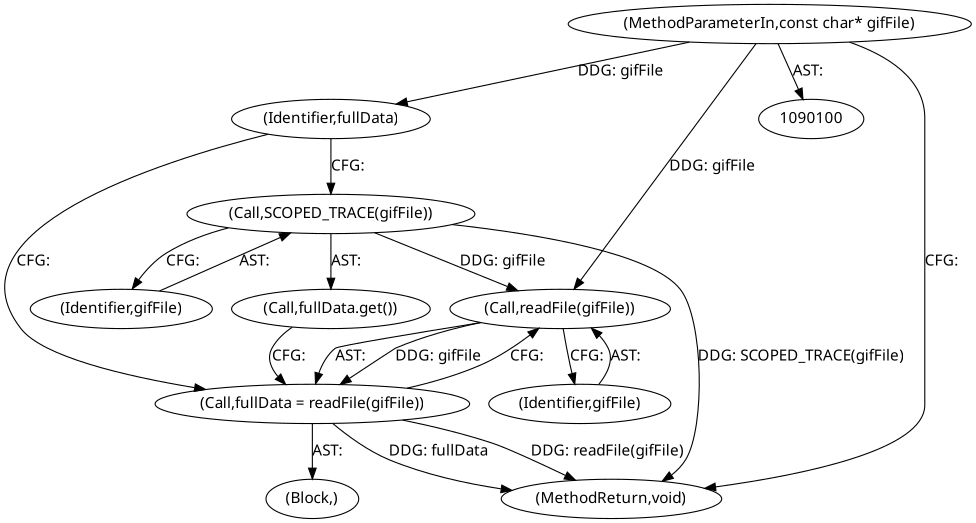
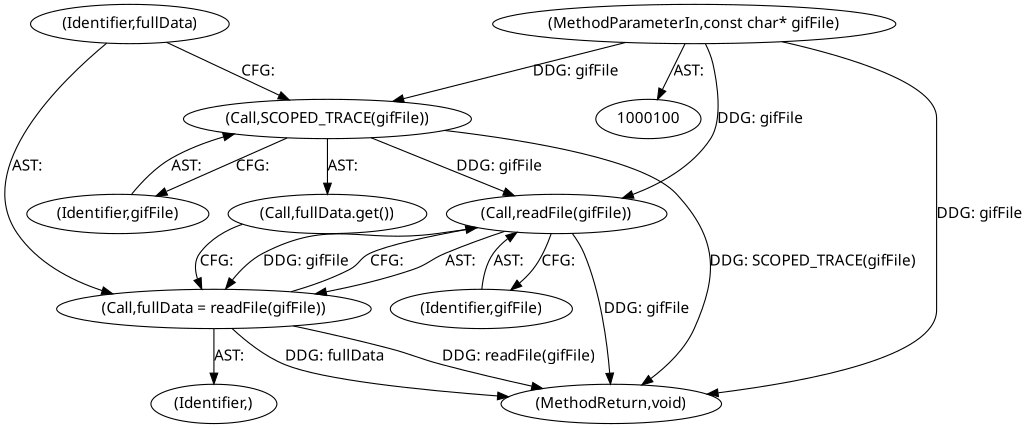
edge "(MethodParameterIn,const char* gifFile)" -> "(Identifier,fullData)": now "(MethodParameterIn,const char* gifFile)" -> "(Call,SCOPED_TRACE(gifFile))"
node "1090100": label "1090100" -> "1000100"
edge "(Identifier,fullData)" -> "(Call,fullData = readFile(gifFile))": label "CFG: " -> "AST: "
edge "(MethodParameterIn,const char* gifFile)" -> "(MethodReturn,void)": label "CFG: " -> "DDG: gifFile"
edge "(Call,readFile(gifFile))" -> "(MethodReturn,void)": added, label "DDG: gifFile"
node "(Block,)": label "(Block,)" -> "(Identifier,)"
